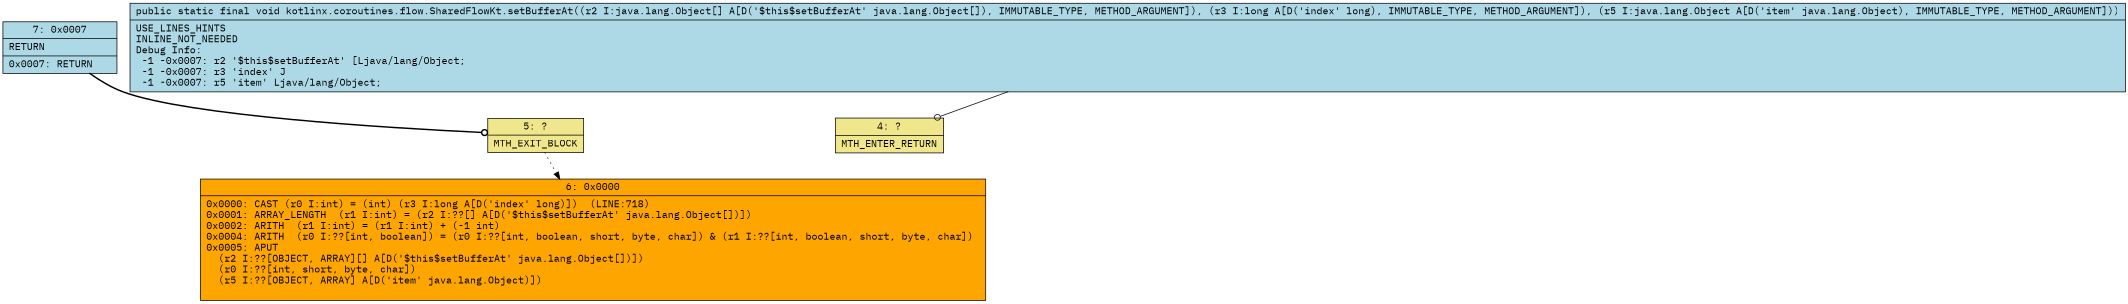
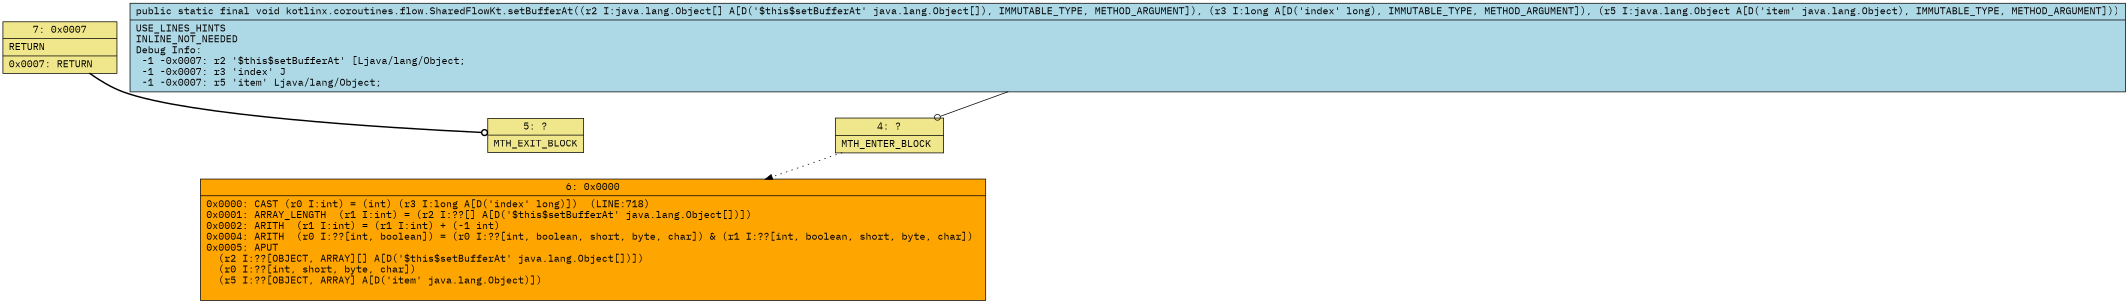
node "7: 0x0007": fillcolor lightblue -> khaki
node "4: ?": text "MTH_ENTER_RETURN" -> "MTH_ENTER_BLOCK"
edge "5: ?" -> "6: 0x0000": now "4: ?" -> "6: 0x0000"
